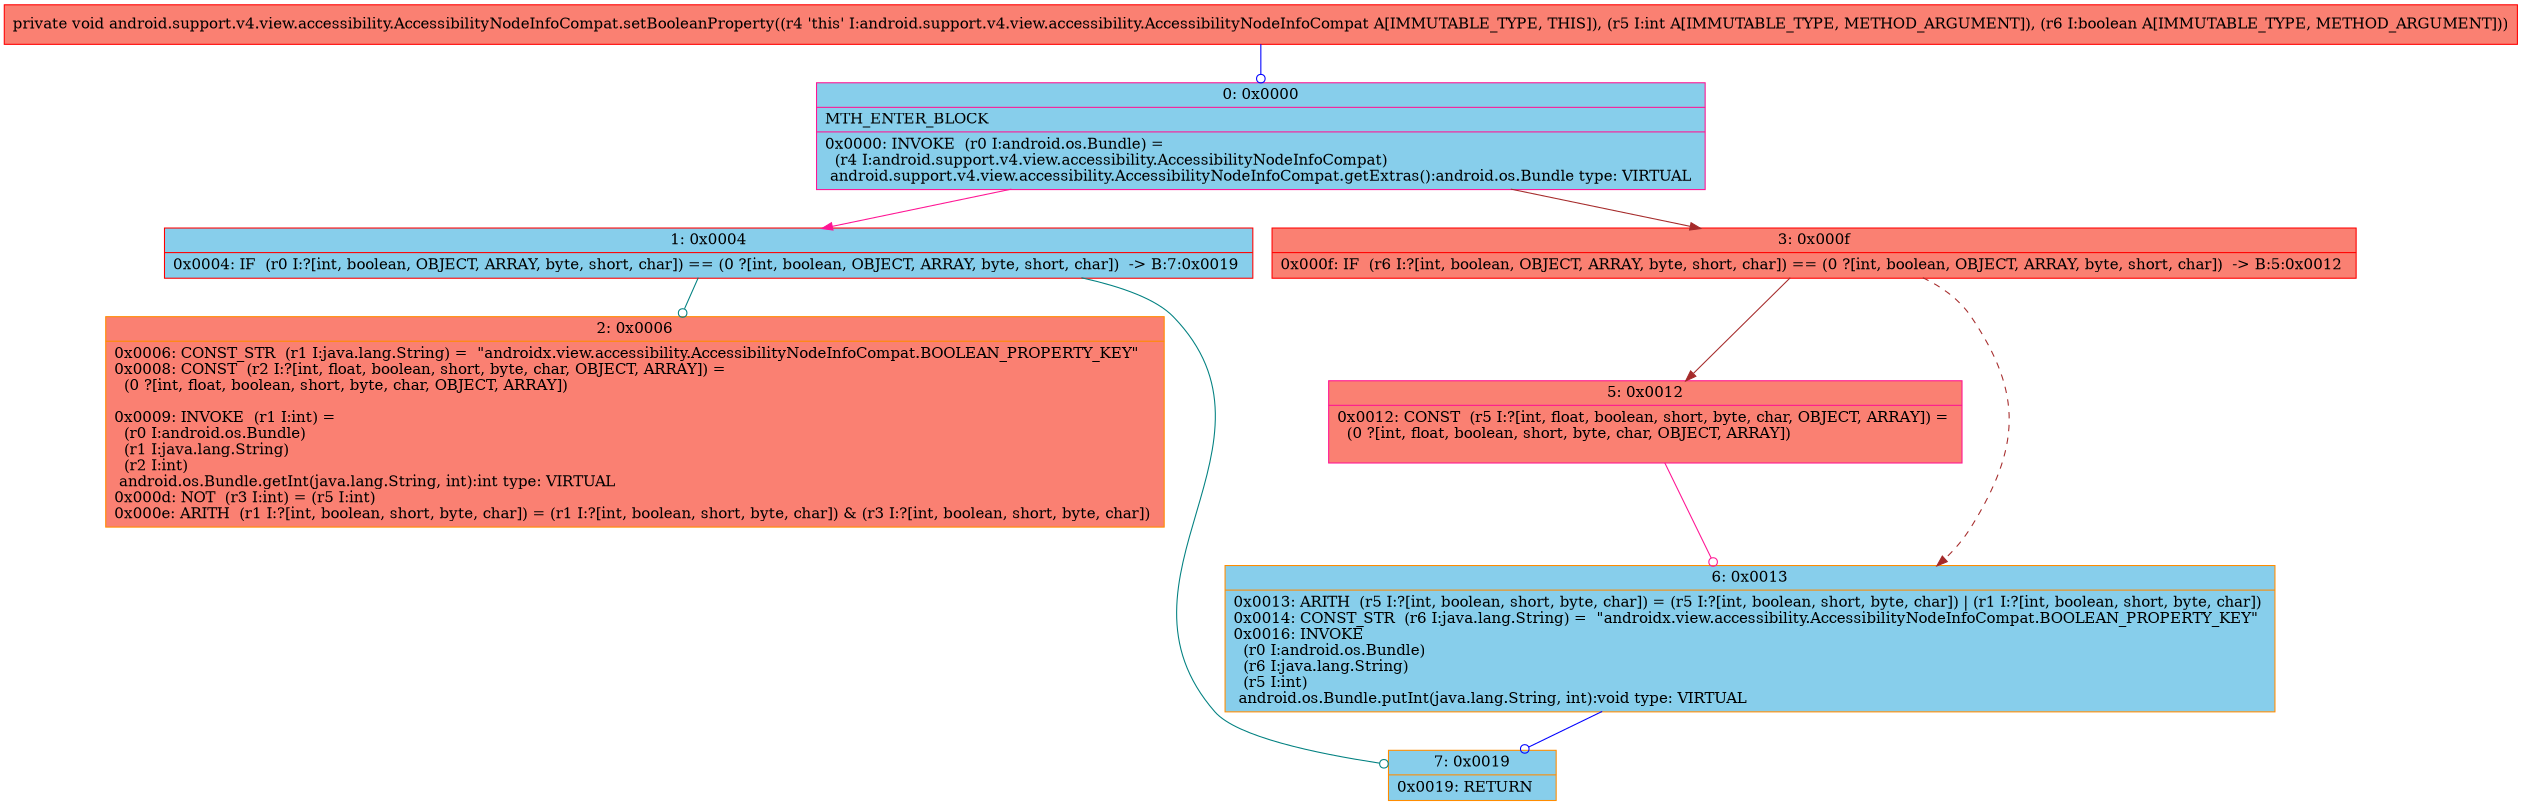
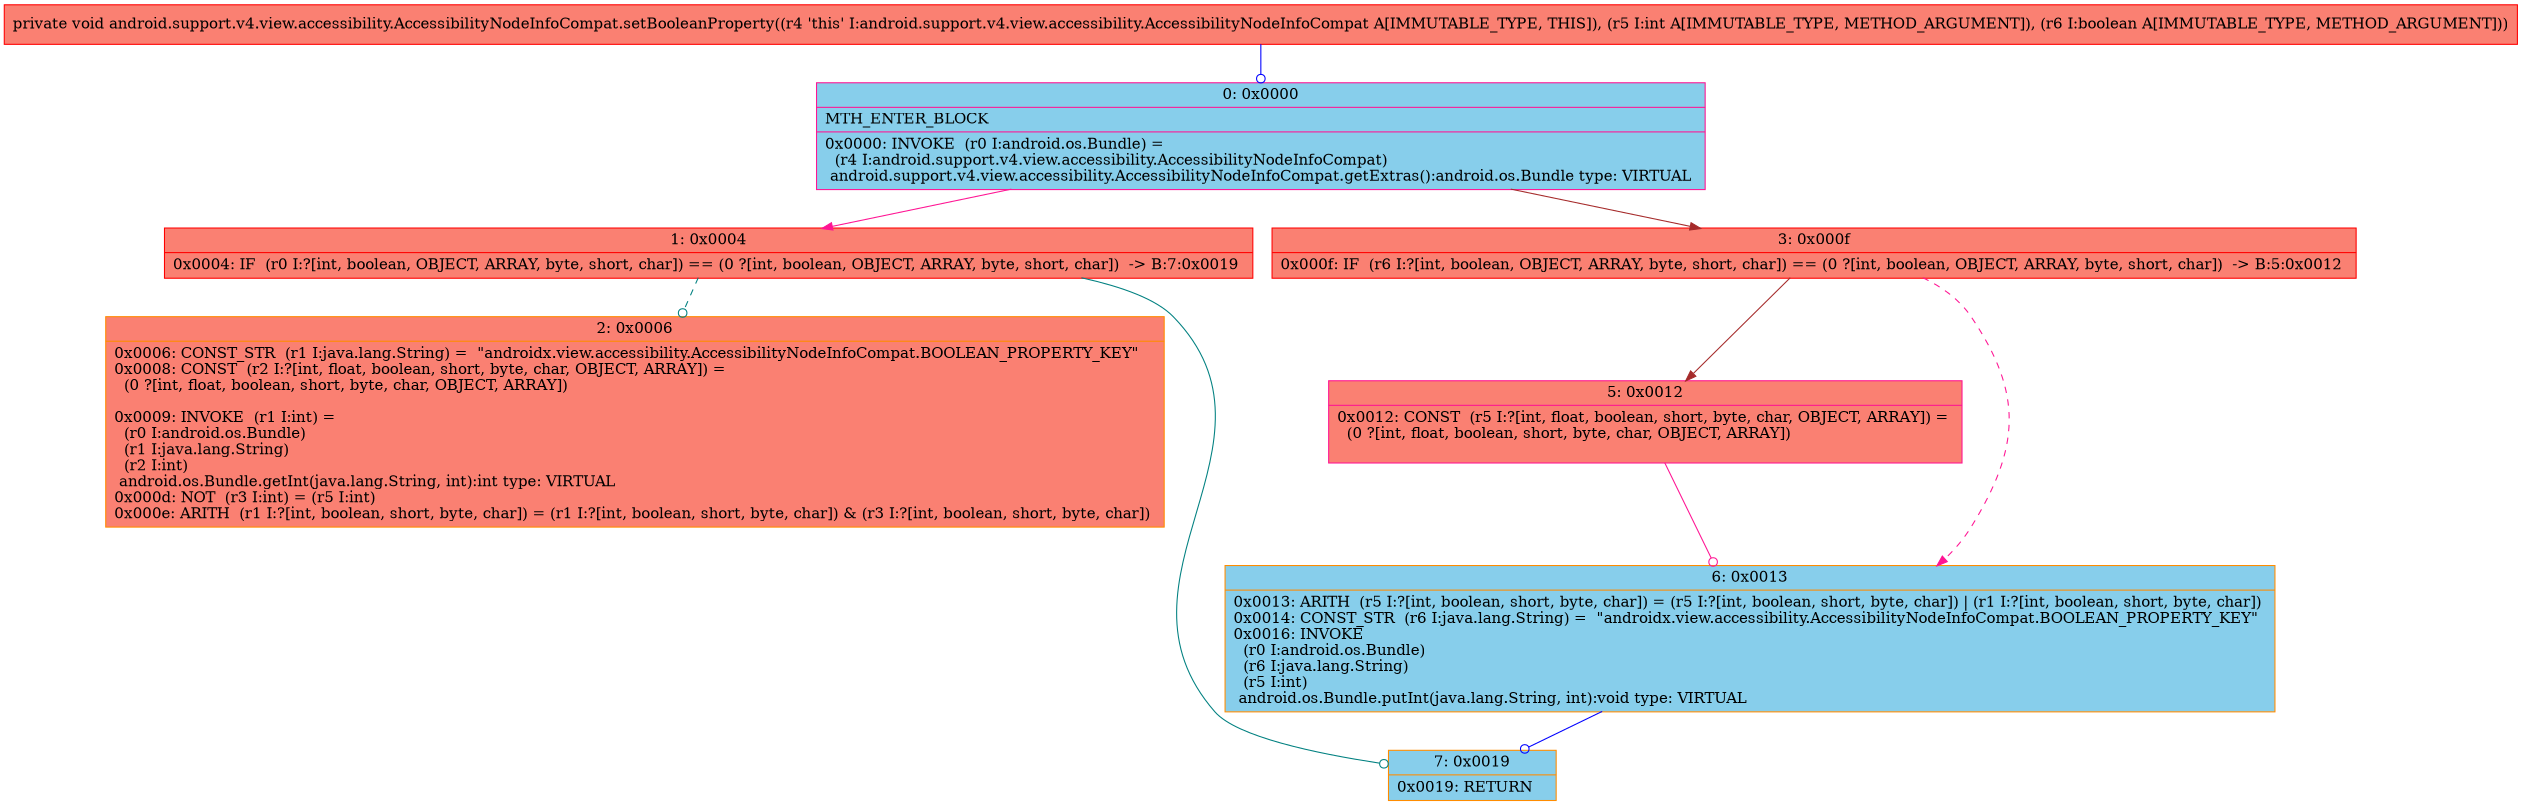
node "1: 0x0004": fillcolor skyblue -> salmon
edge "1: 0x0004" -> "2: 0x0006": style solid -> dashed
edge "3: 0x000f" -> "6: 0x0013": color brown -> deeppink
